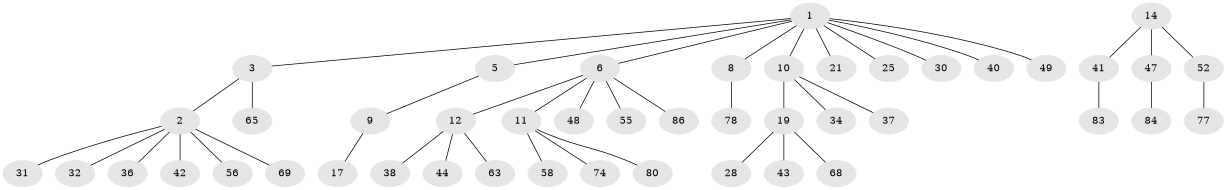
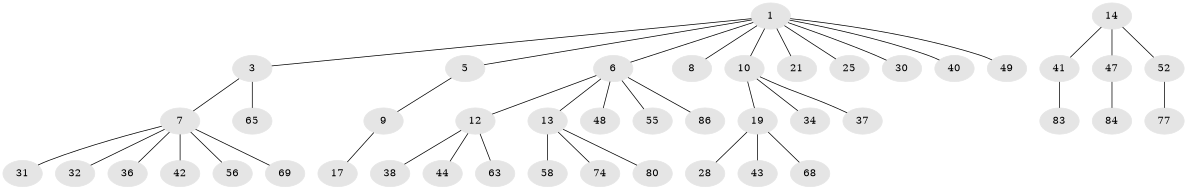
node "2": label "2" -> "7"
node "11": label "11" -> "13"
node "78": removed
